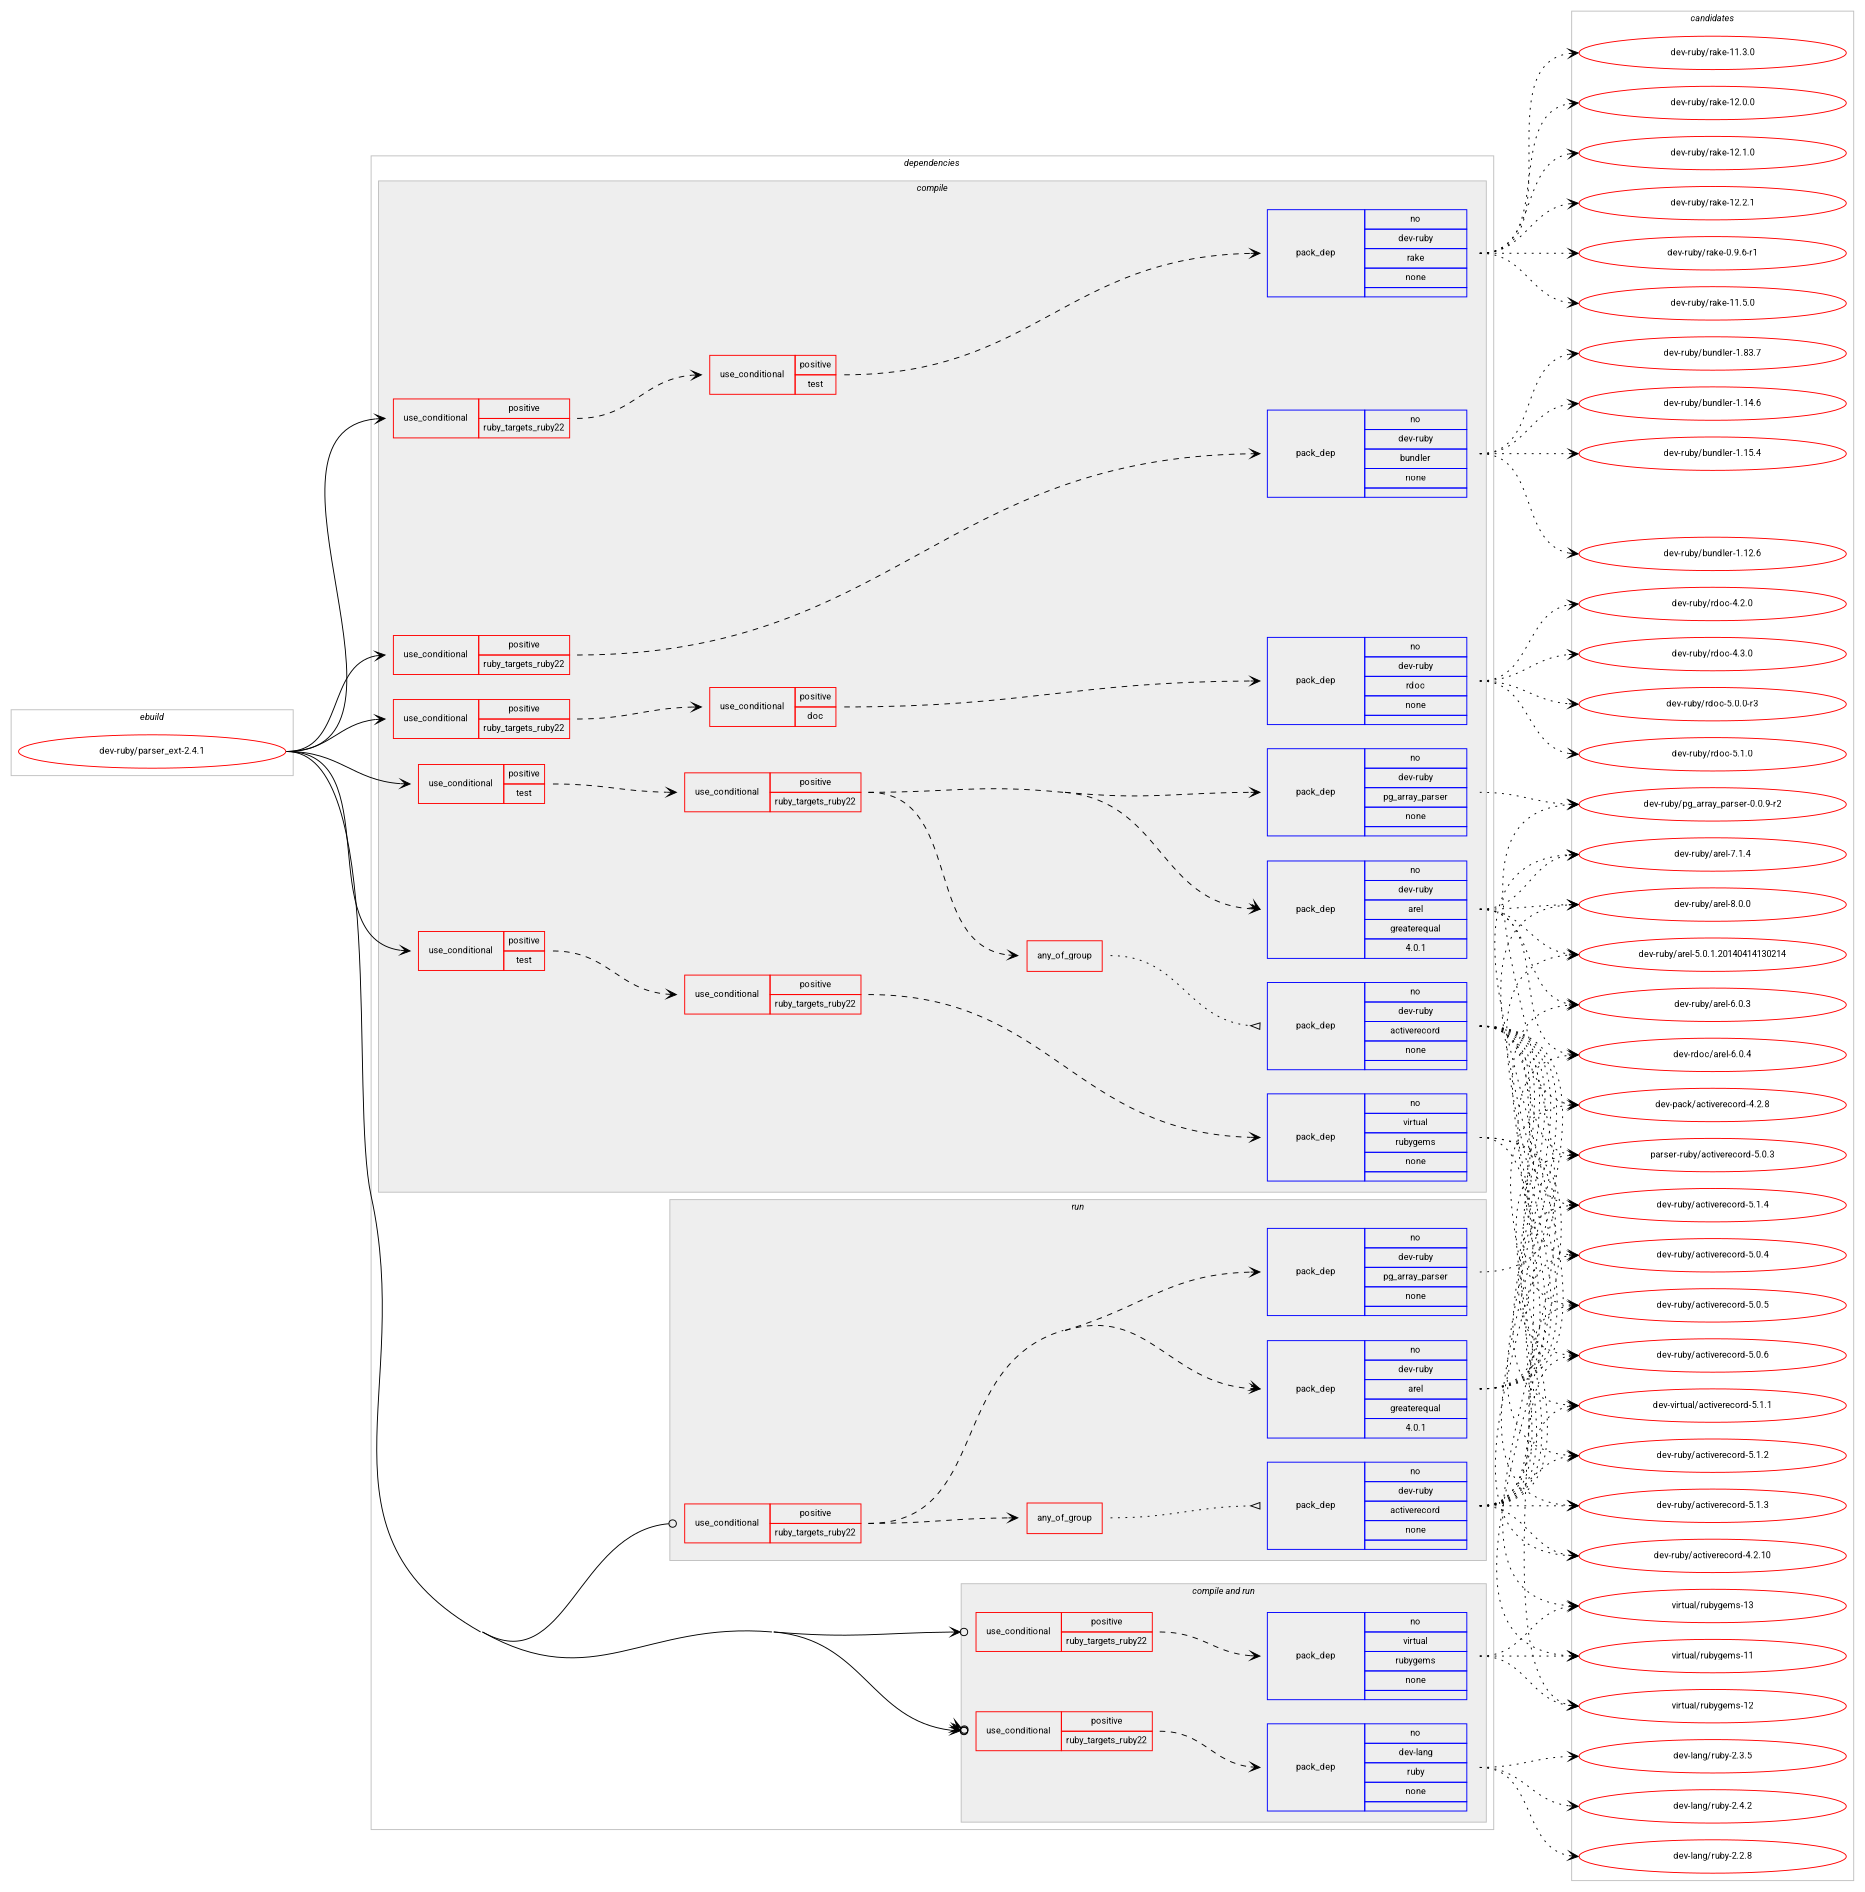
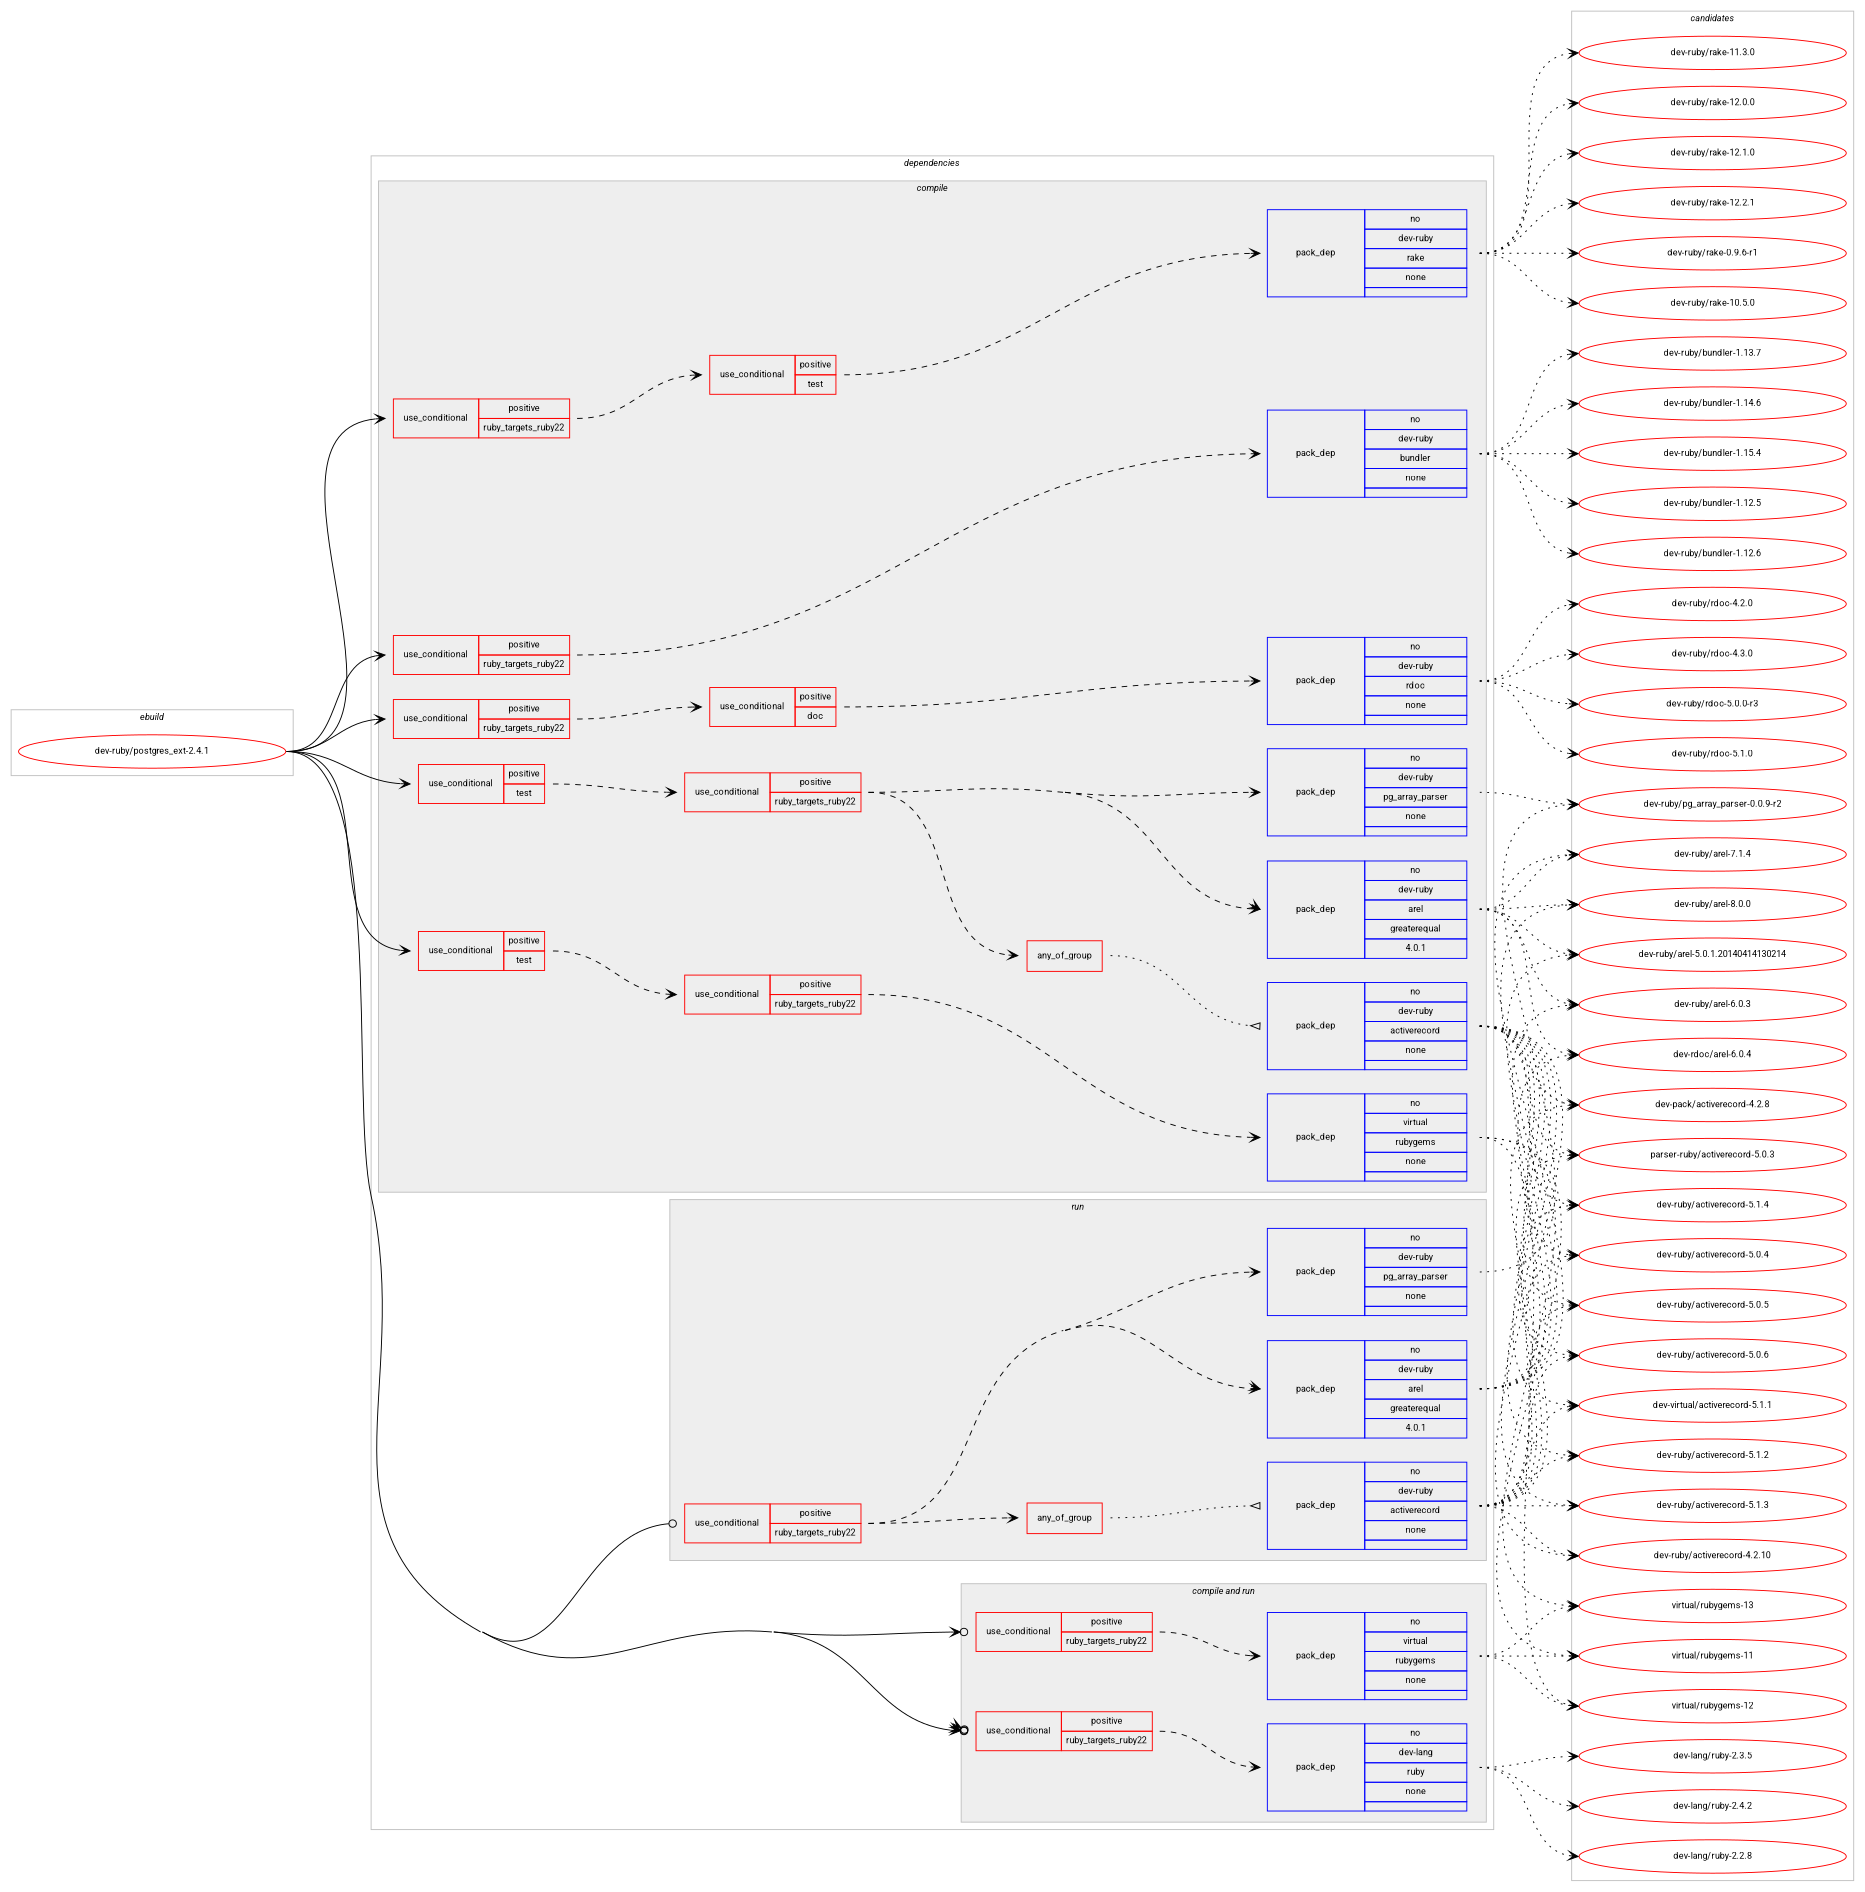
node "dev-ruby/rake-11.5.0": label "dev-ruby/rake-11.5.0" -> "dev-ruby/rake-10.5.0"
node "dev-ruby/bundler-1.83.7": label "dev-ruby/bundler-1.83.7" -> "dev-ruby/bundler-1.13.7"
node "dev-ruby/bundler-1.12.5": added
node "dev-ruby/parser_ext-2.4.1": label "dev-ruby/parser_ext-2.4.1" -> "dev-ruby/postgres_ext-2.4.1"
